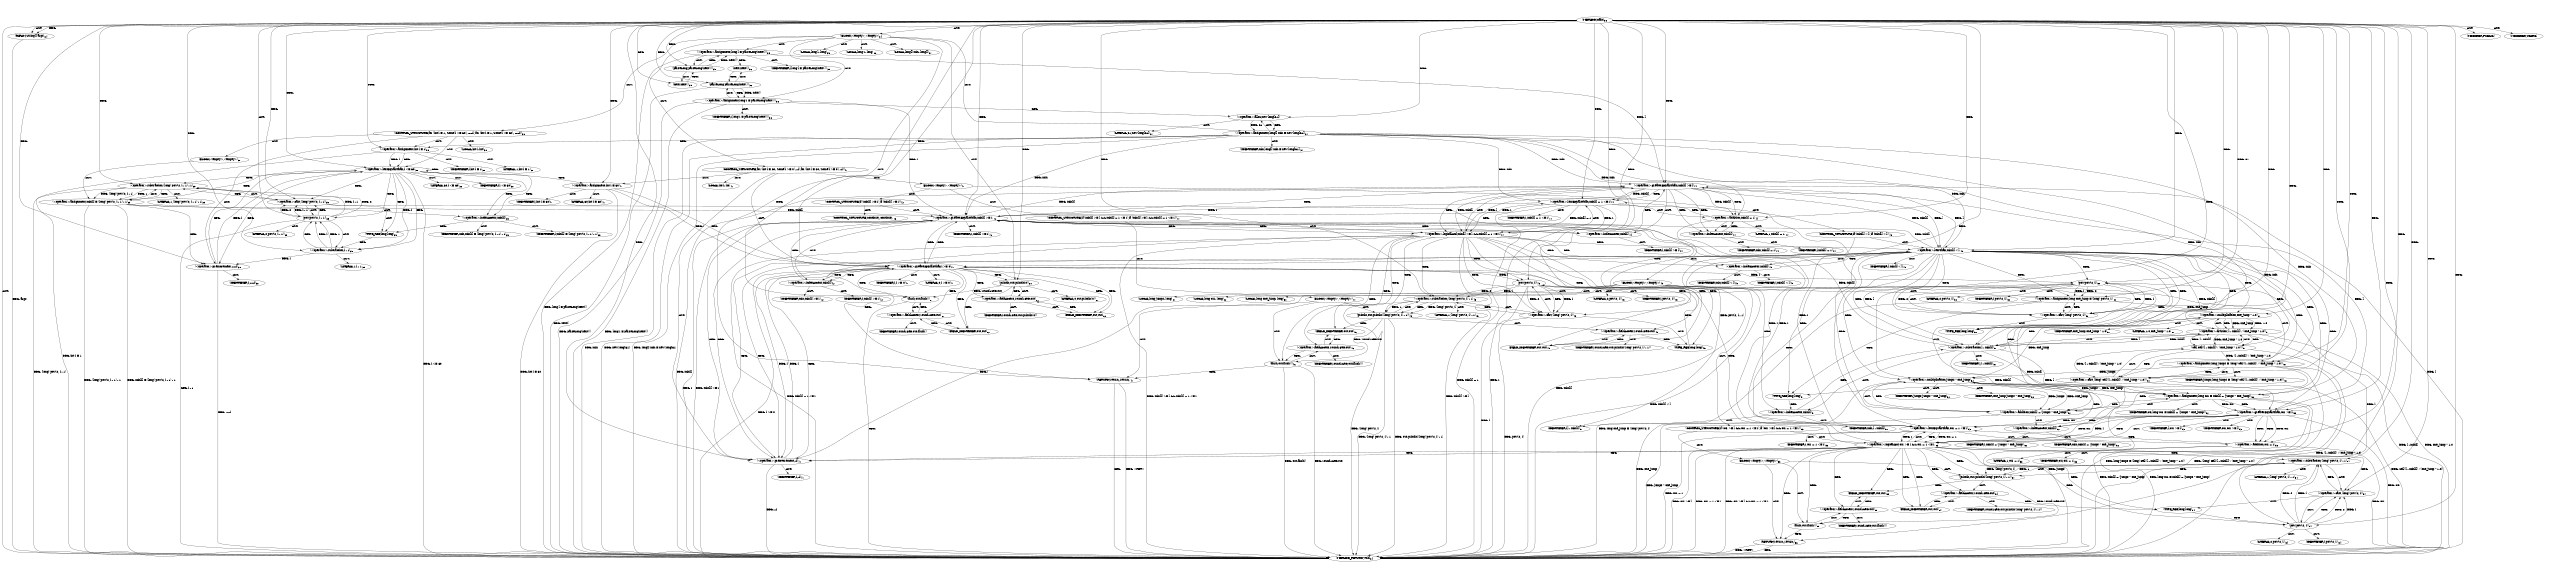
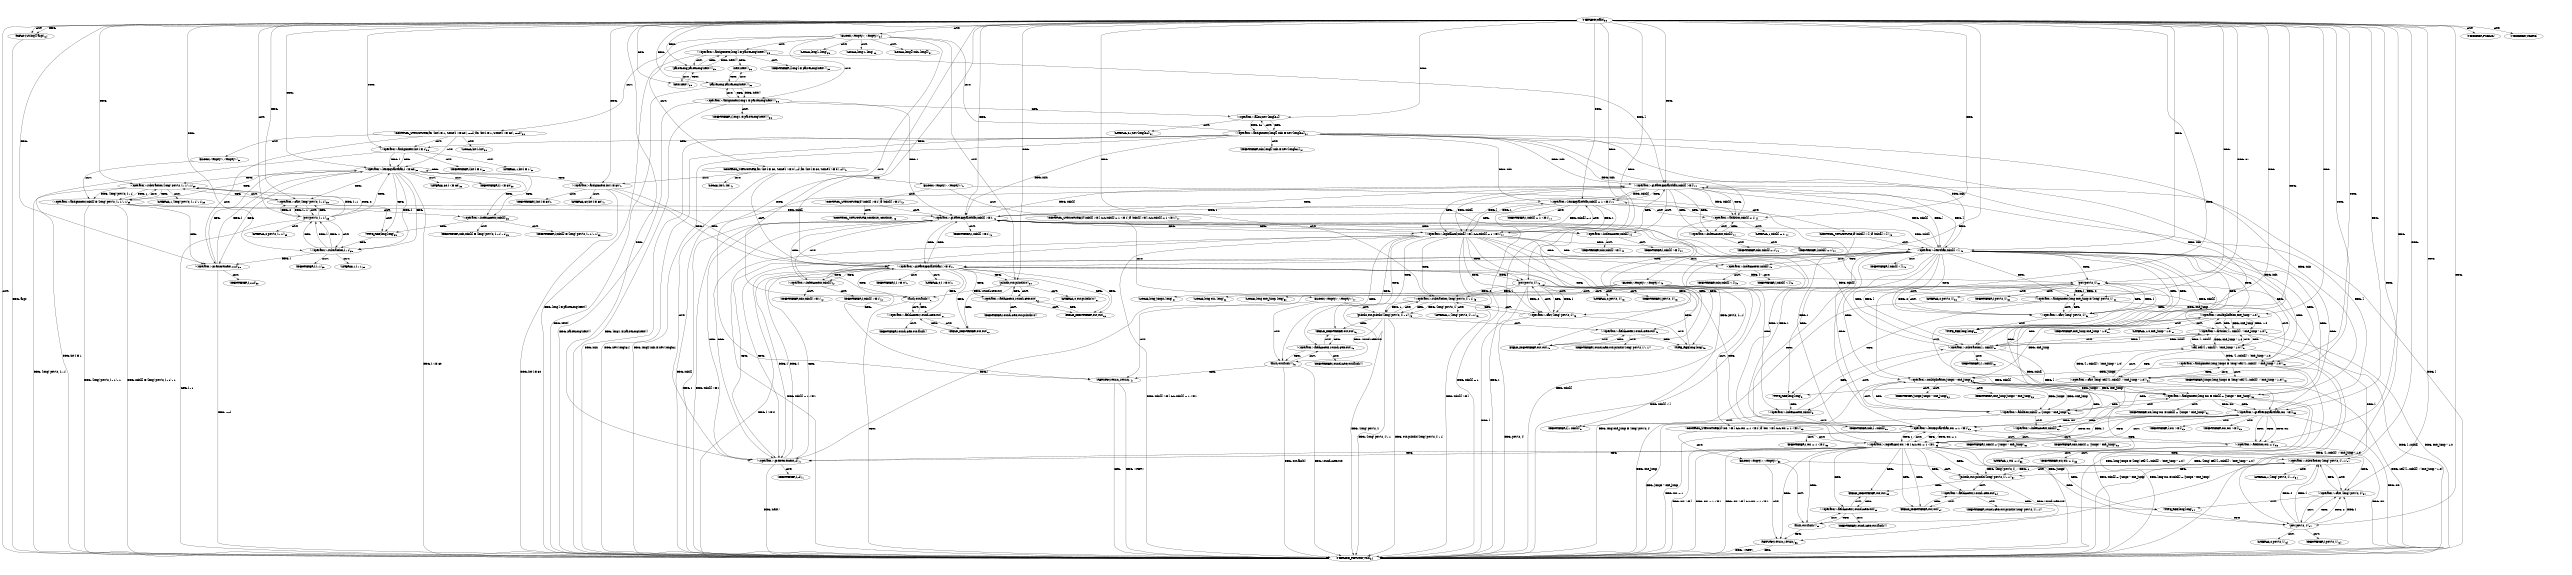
edge "(<operator>.logicalAnd,min[i] >= l && min[i] + 1 <= r)" -> "(<operator>.greaterEqualsThan,min[i] >= l)": removed, label "AST:"
edge "(<operator>.lessEqualsThan,i <= 60)" -> "(pow,pow(2, i - 1))": reversed
node "(IDENTIFIER,min,min[i] >= l)": added
node "(IDENTIFIER,i,i - 1)": added
edge "(<operator>.preDecrement,--i)" -> "(METHOD_RETURN,void)": label "DDG: --i" -> "DDG: next()"
